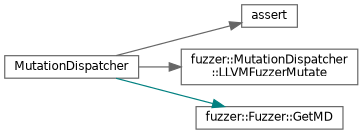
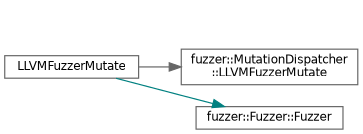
node "assert": removed
node "MutationDispatcher": label "MutationDispatcher" -> "LLVMFuzzerMutate"
node "fuzzer::Fuzzer::GetMD": label "fuzzer::Fuzzer::GetMD" -> "fuzzer::Fuzzer::Fuzzer"
